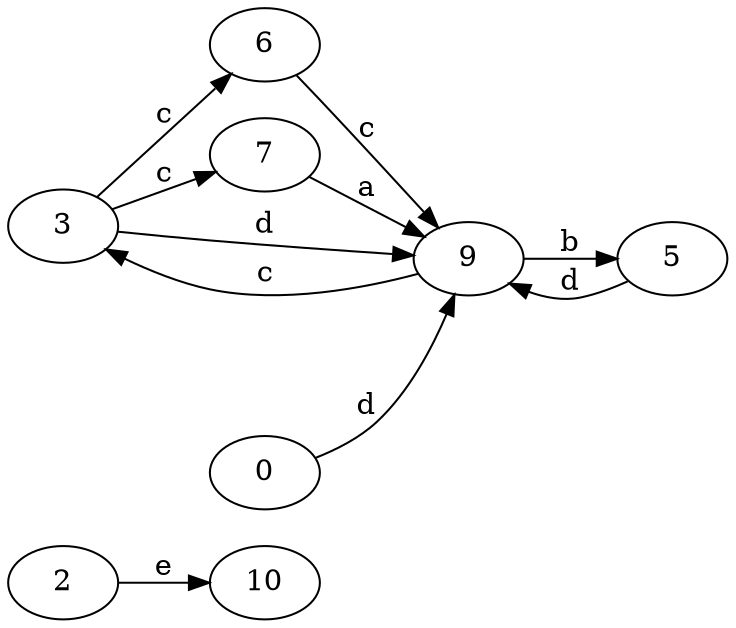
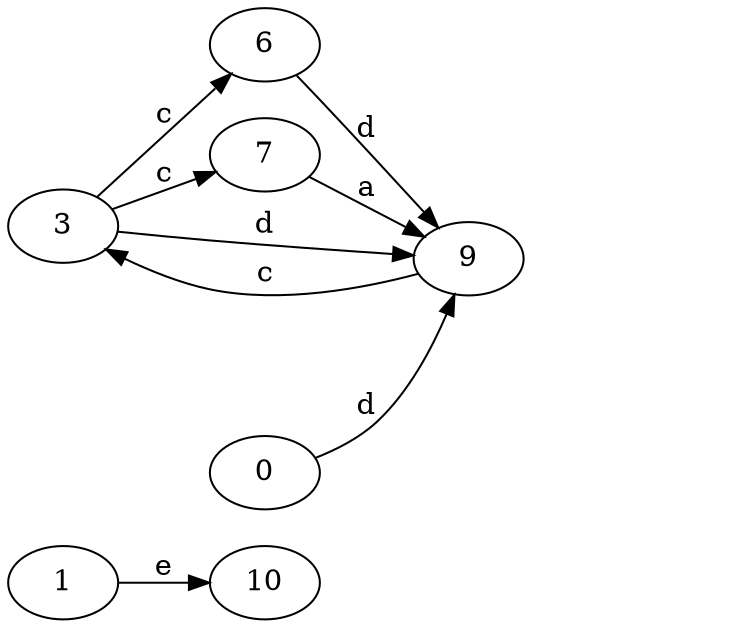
edge "6" -> "9": label "c" -> "d"
node "5": removed
node "2": label "2" -> "1"
